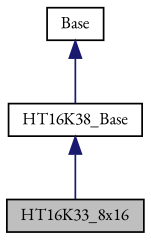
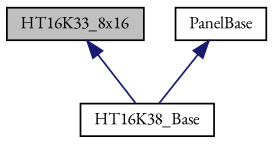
node "Base": label "Base" -> "PanelBase"
edge "HT16K33_8x16" -> "HT16K38_Base": reversed
